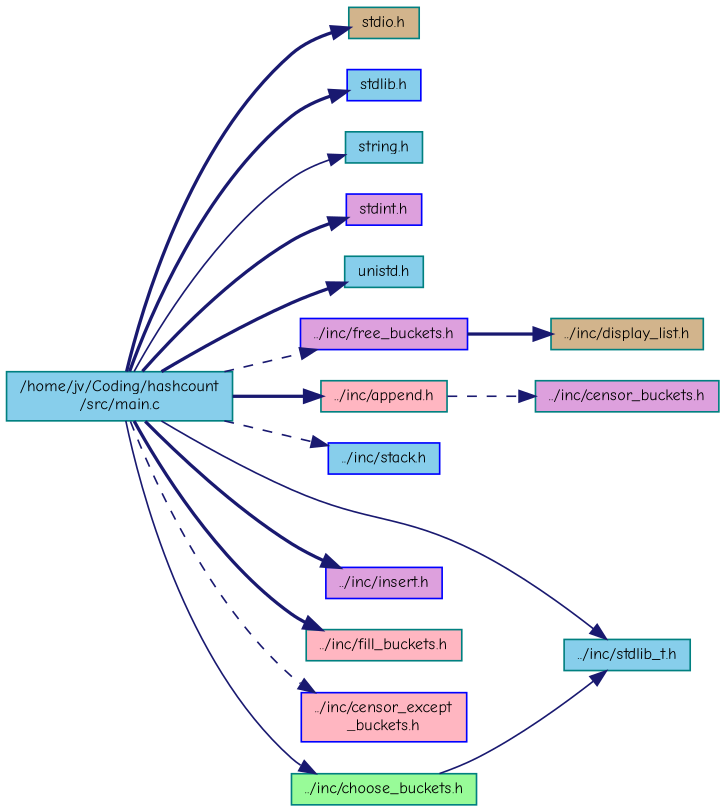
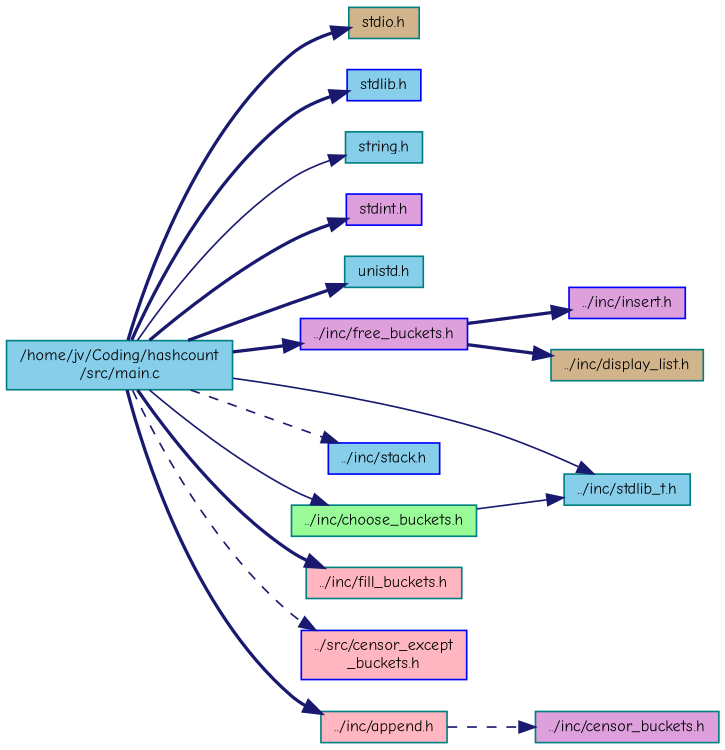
edge "/home/jv/Coding/hashcount /src/main.c" -> "../inc/free_buckets.h": style dashed -> bold
edge "/home/jv/Coding/hashcount /src/main.c" -> "../inc/insert.h": now "../inc/free_buckets.h" -> "../inc/insert.h"
node "../inc/censor_except _buckets.h": label "../inc/censor_except _buckets.h" -> "../src/censor_except _buckets.h"
